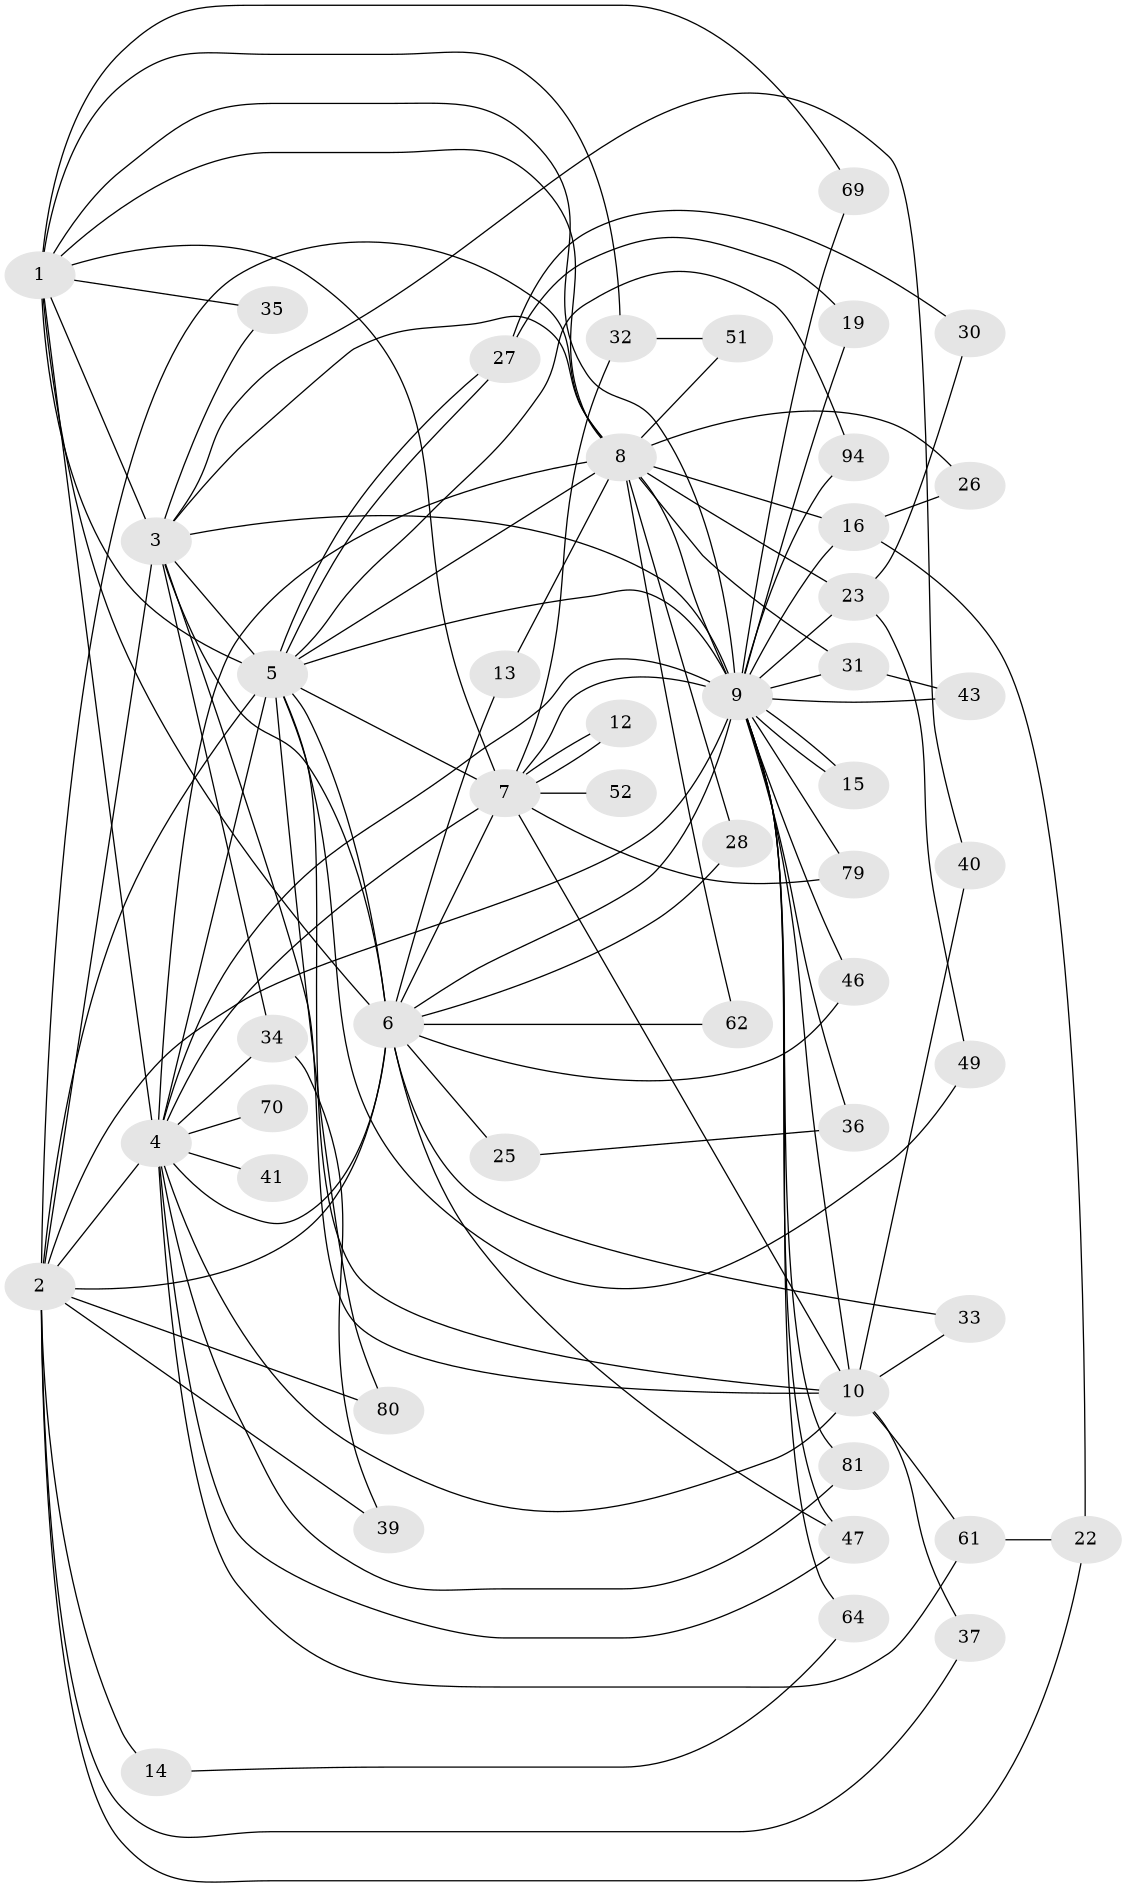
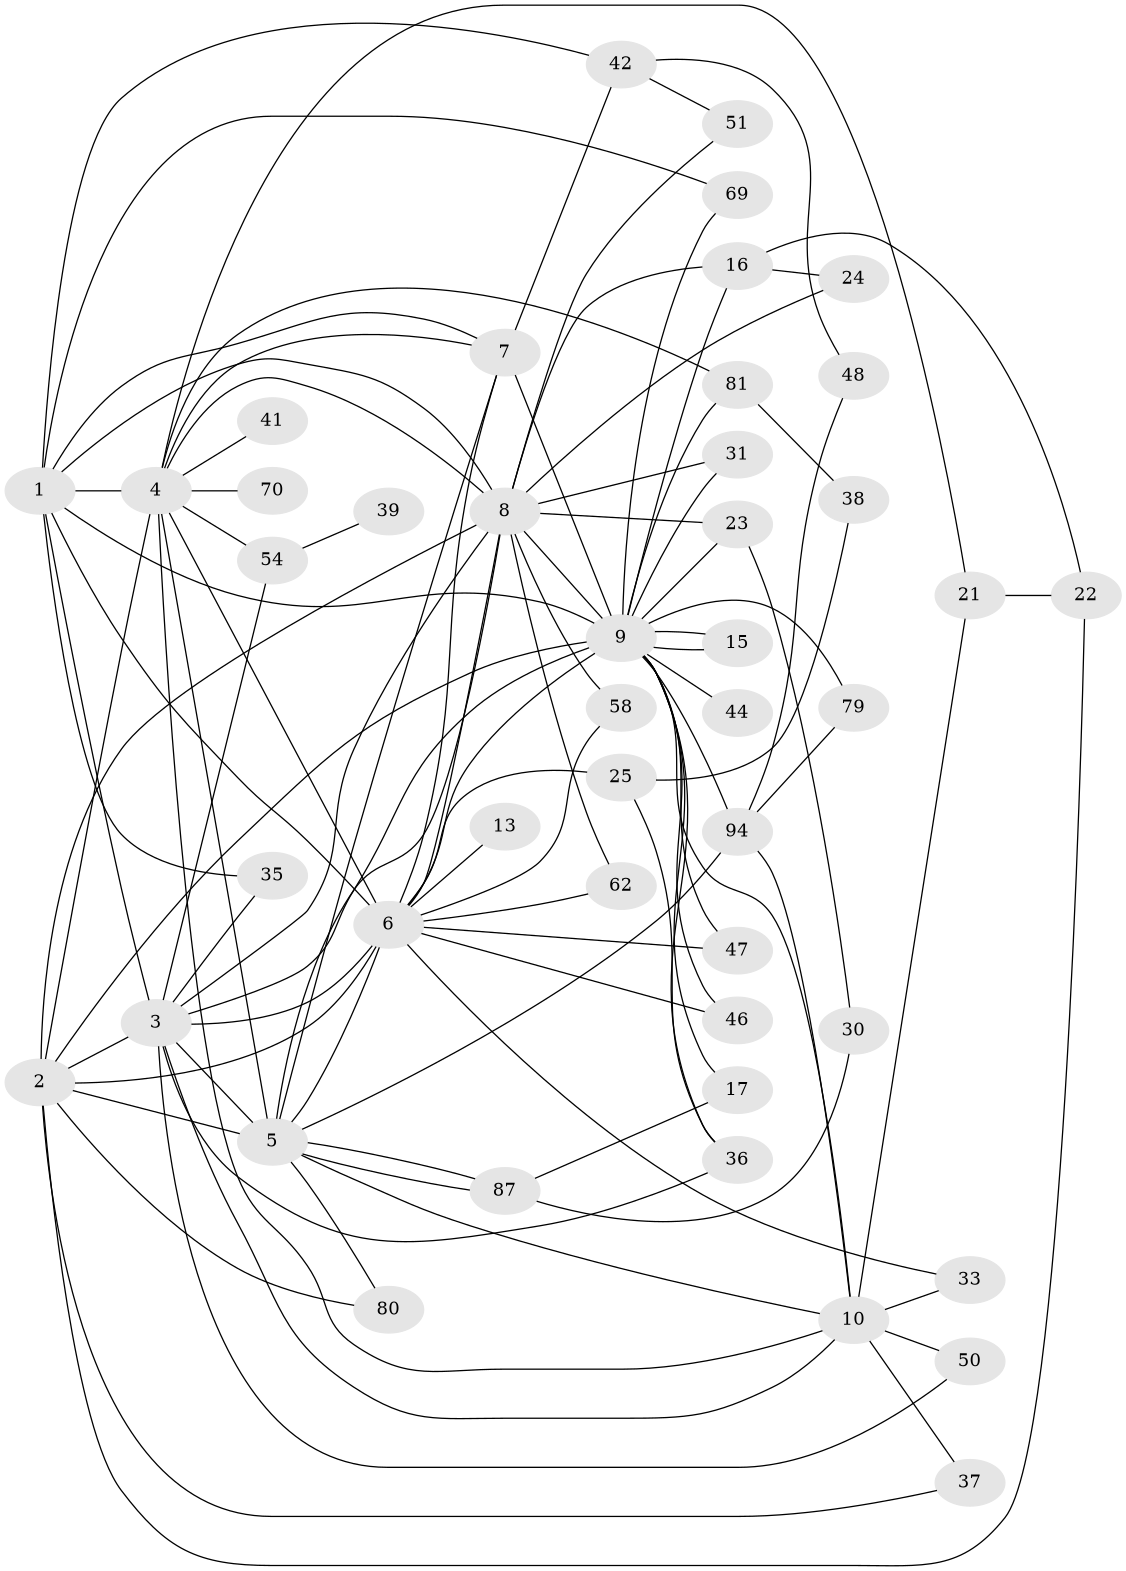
node "19": label "19" -> "17"
node "32": label "32" -> "42"
node "27": label "27" -> "87"
node "48": added
node "26": label "26" -> "24"
node "38": added
edge "1" -- "5": removed
edge "8" -- "13": now "8" -- "6"
edge "5" -- "9": removed
node "43": removed
node "12": removed
node "52": removed
edge "9" -- "4": removed
node "28": label "28" -> "58"
node "40": label "40" -> "50"
edge "7" -- "79": now "94" -- "79"
node "34": label "34" -> "54"
node "49": removed
edge "7" -- "10": now "94" -- "10"
edge "3" -- "36": added
edge "2" -- "39": removed
node "61": label "61" -> "21"
edge "4" -- "47": removed
node "64": label "64" -> "44"
node "14": removed
